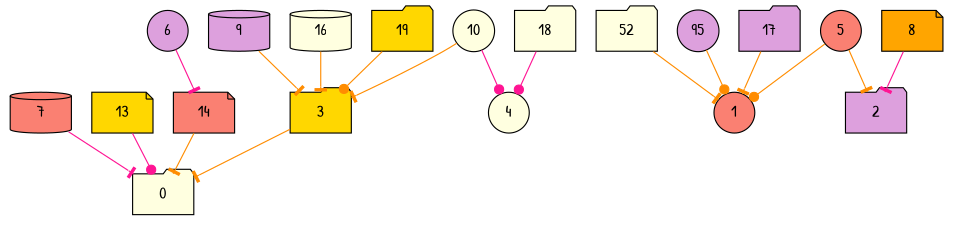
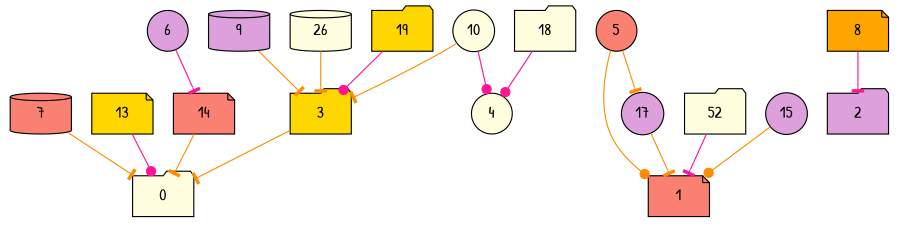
node "16": label "16" -> "26"
node "95": label "95" -> "15"
node "17": shape folder -> circle
edge "5" -> "2": now "5" -> "17"
edge "19" -> "3": color darkorange -> deeppink
edge "52" -> "1": color darkorange -> deeppink
node "1": shape circle -> note
edge "7" -> "0": color deeppink -> darkorange
